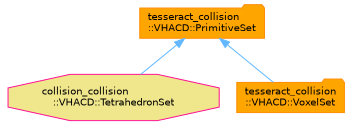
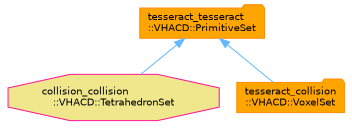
node "tesseract_collision ::VHACD::PrimitiveSet": label "tesseract_collision ::VHACD::PrimitiveSet" -> "tesseract_tesseract ::VHACD::PrimitiveSet"
